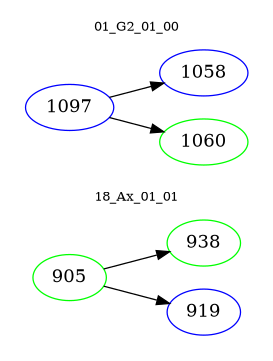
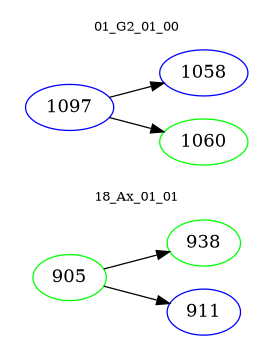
node "919": label "919" -> "911"
